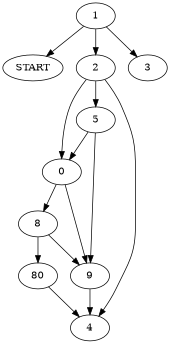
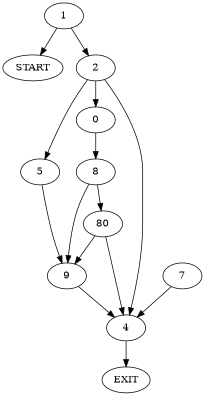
node "3": removed
edge "5" -> "0": removed
edge "0" -> "9": now "80" -> "9"
node "7": added
node "EXIT": added
